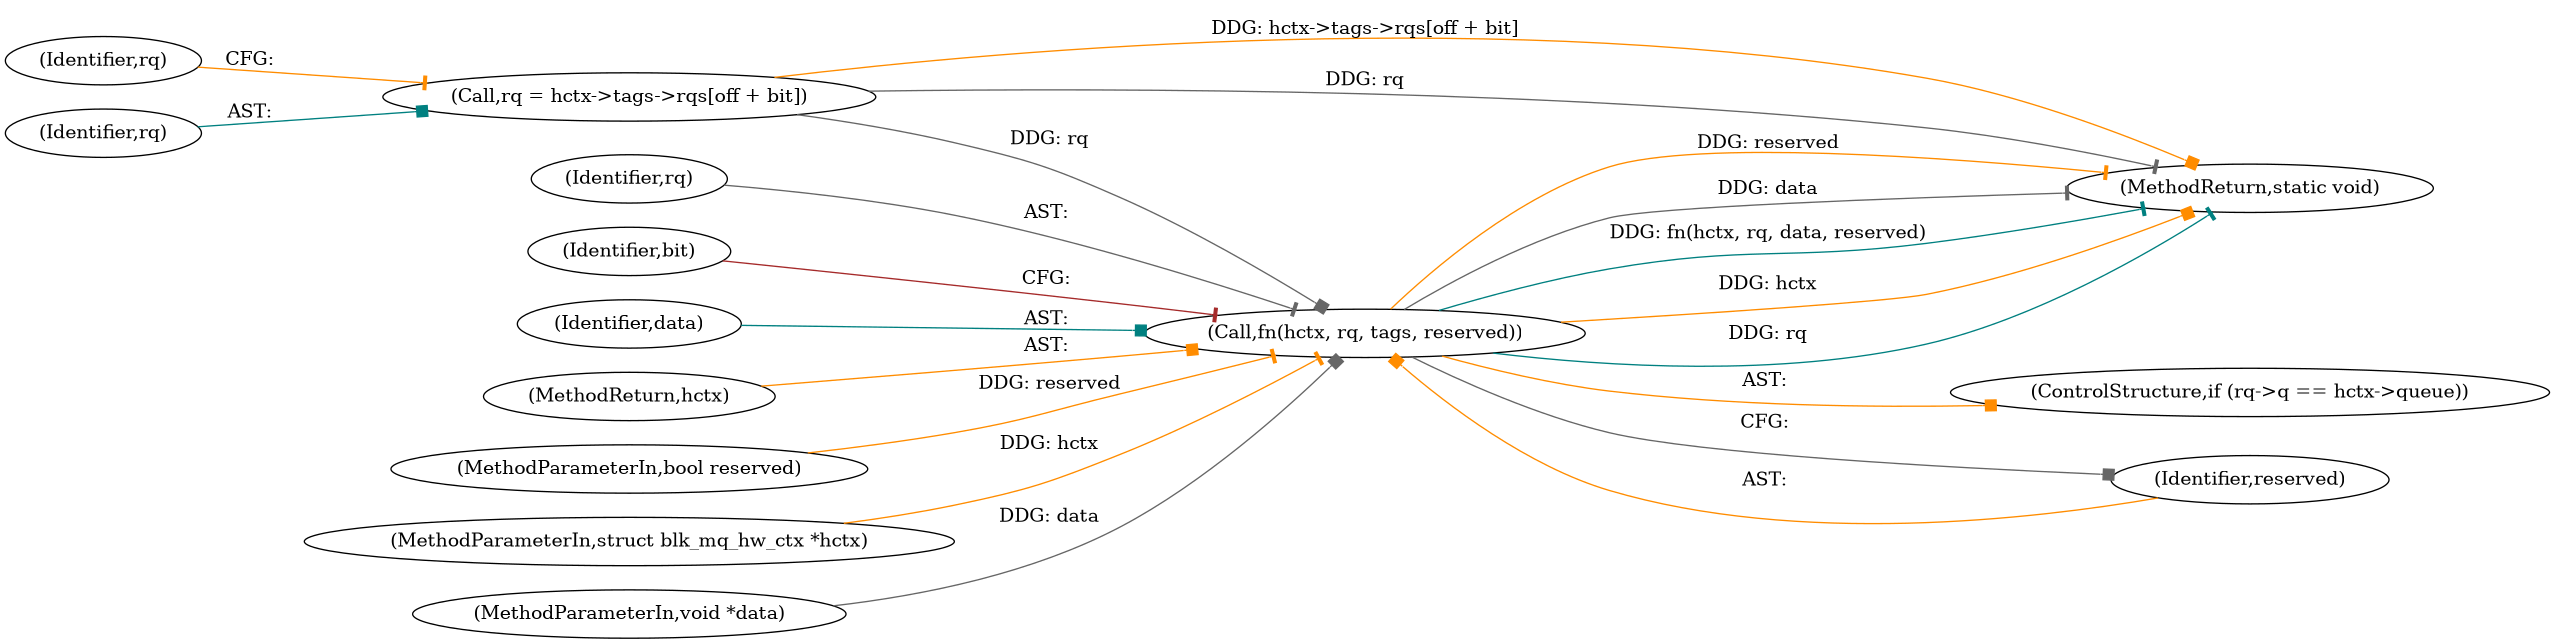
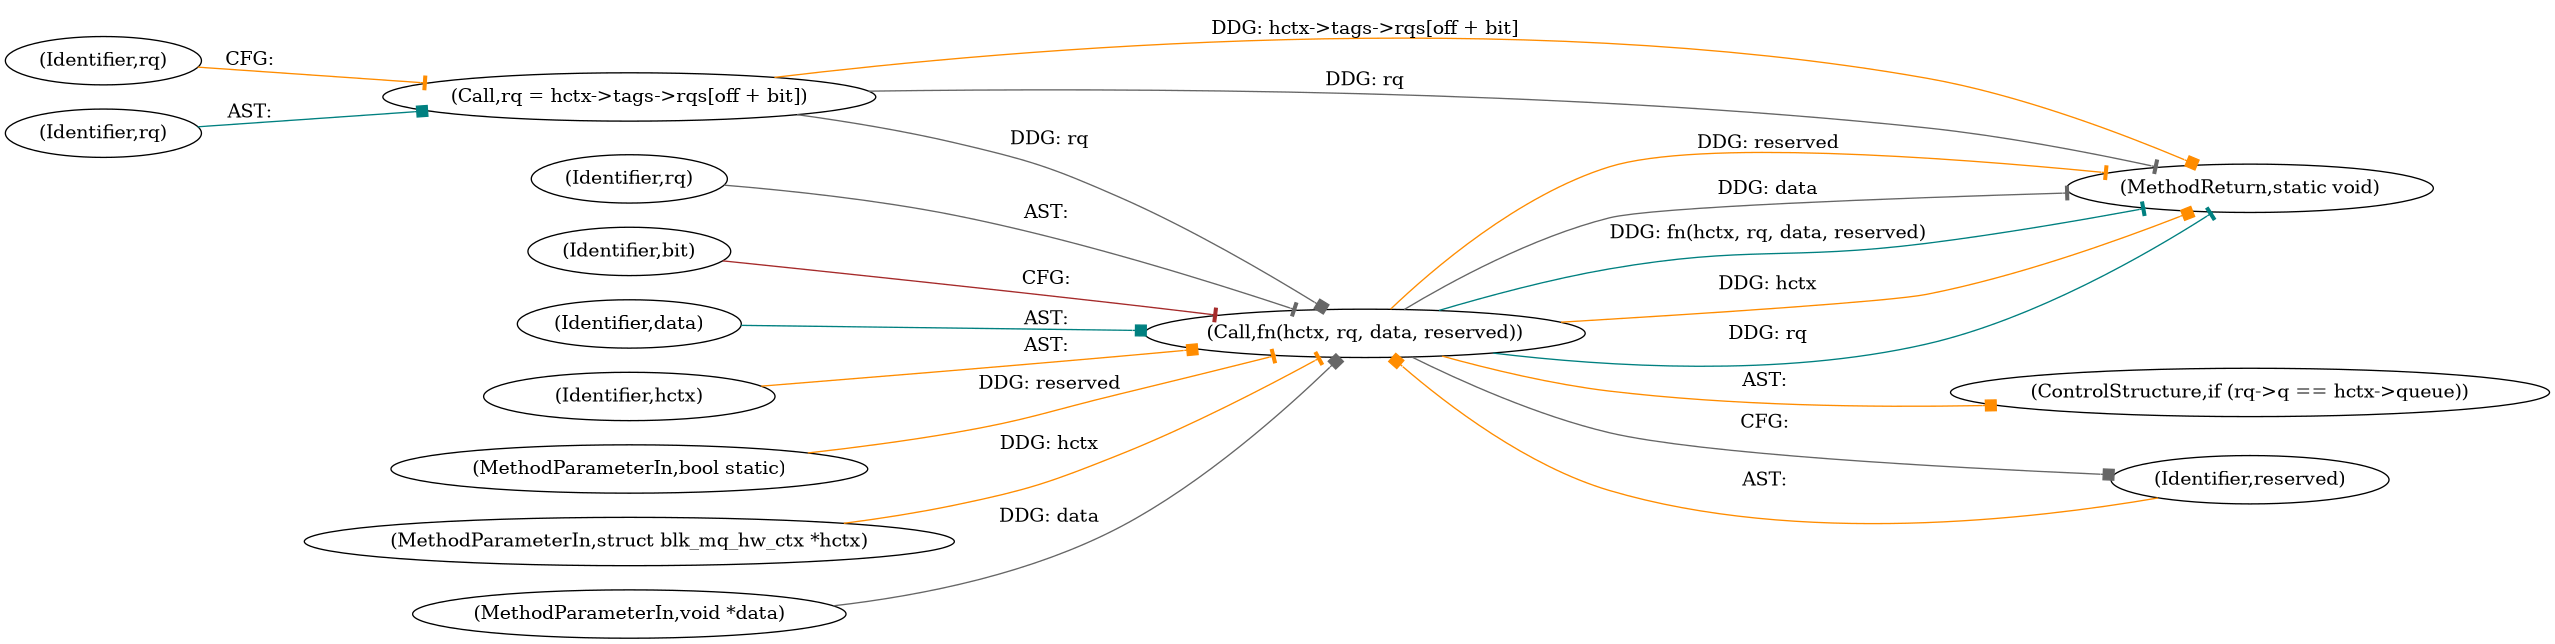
node "(Call,fn(hctx, rq, tags, reserved))": label "(Call,fn(hctx, rq, tags, reserved))" -> "(Call,fn(hctx, rq, data, reserved))"
node "(MethodReturn,hctx)": label "(MethodReturn,hctx)" -> "(Identifier,hctx)"
node "(MethodParameterIn,bool reserved)": label "(MethodParameterIn,bool reserved)" -> "(MethodParameterIn,bool static)"
